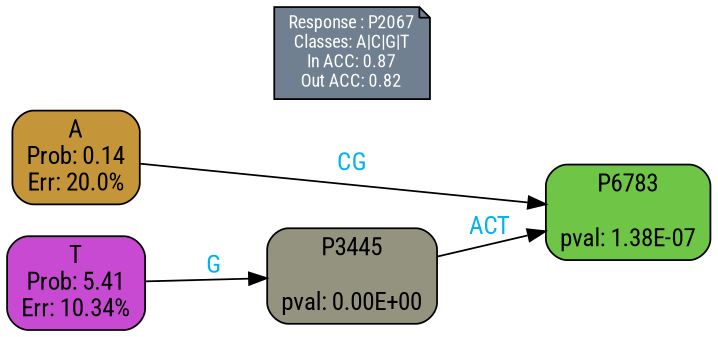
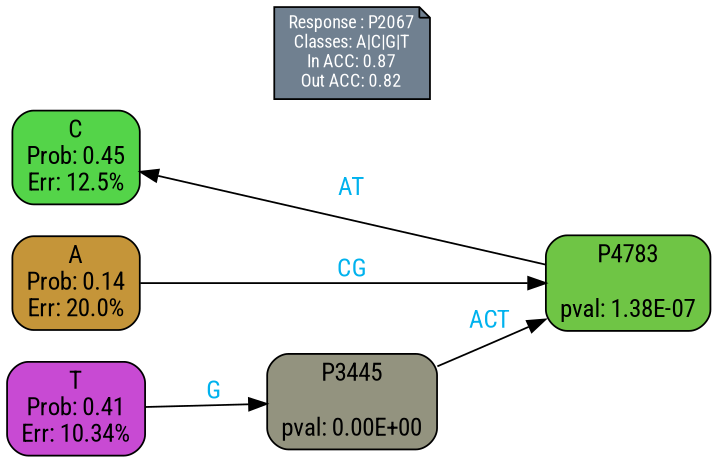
node "C Prob: 0.45 Err: 12.5%": added
node "P6783 pval: 1.38E-07": label "P6783 pval: 1.38E-07" -> "P4783 pval: 1.38E-07"
node "T Prob: 5.41 Err: 10.34%": label "T Prob: 5.41 Err: 10.34%" -> "T Prob: 0.41 Err: 10.34%"
